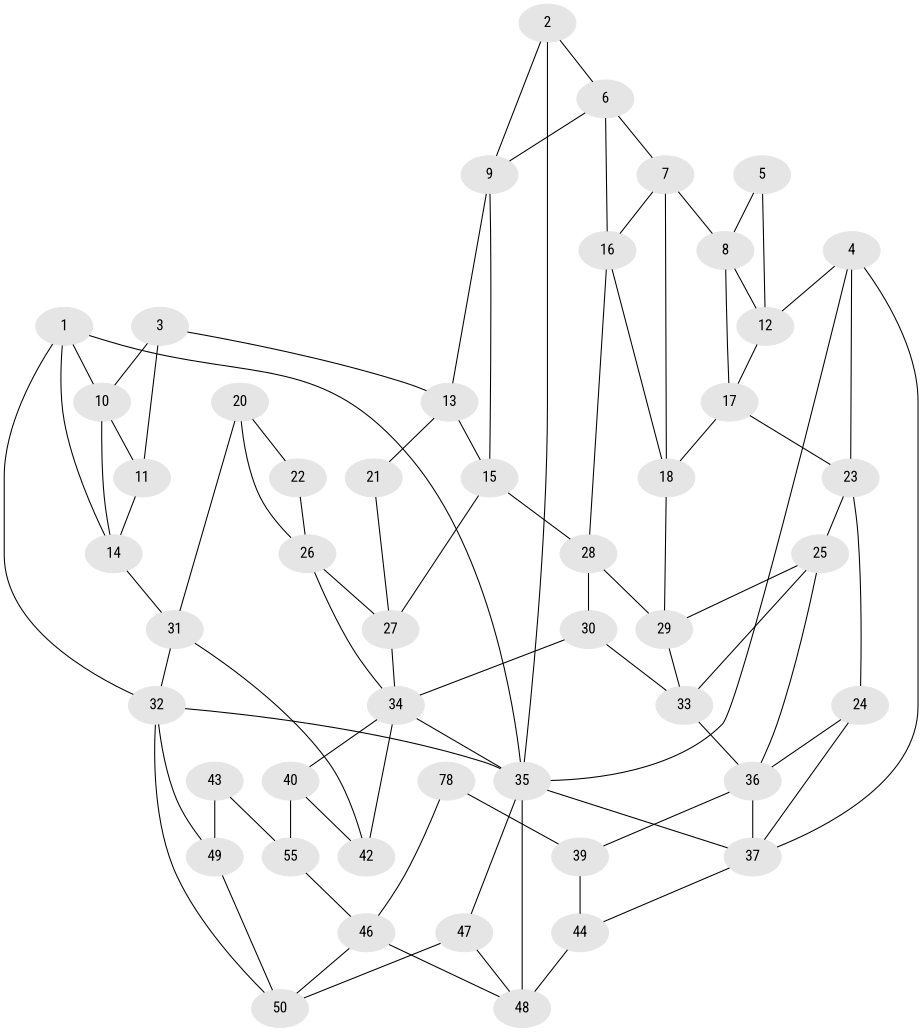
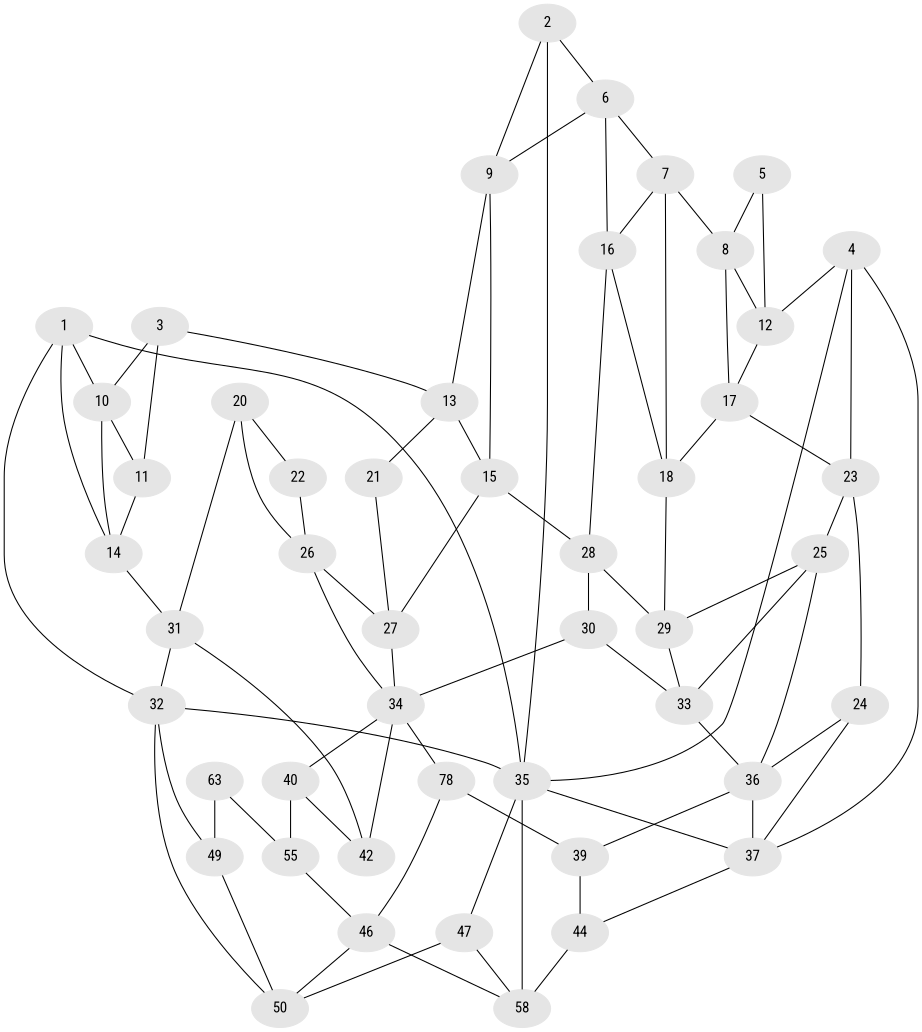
edge "34" -- "35": now "34" -- "78"
node "43": label "43" -> "63"
node "48": label "48" -> "58"
